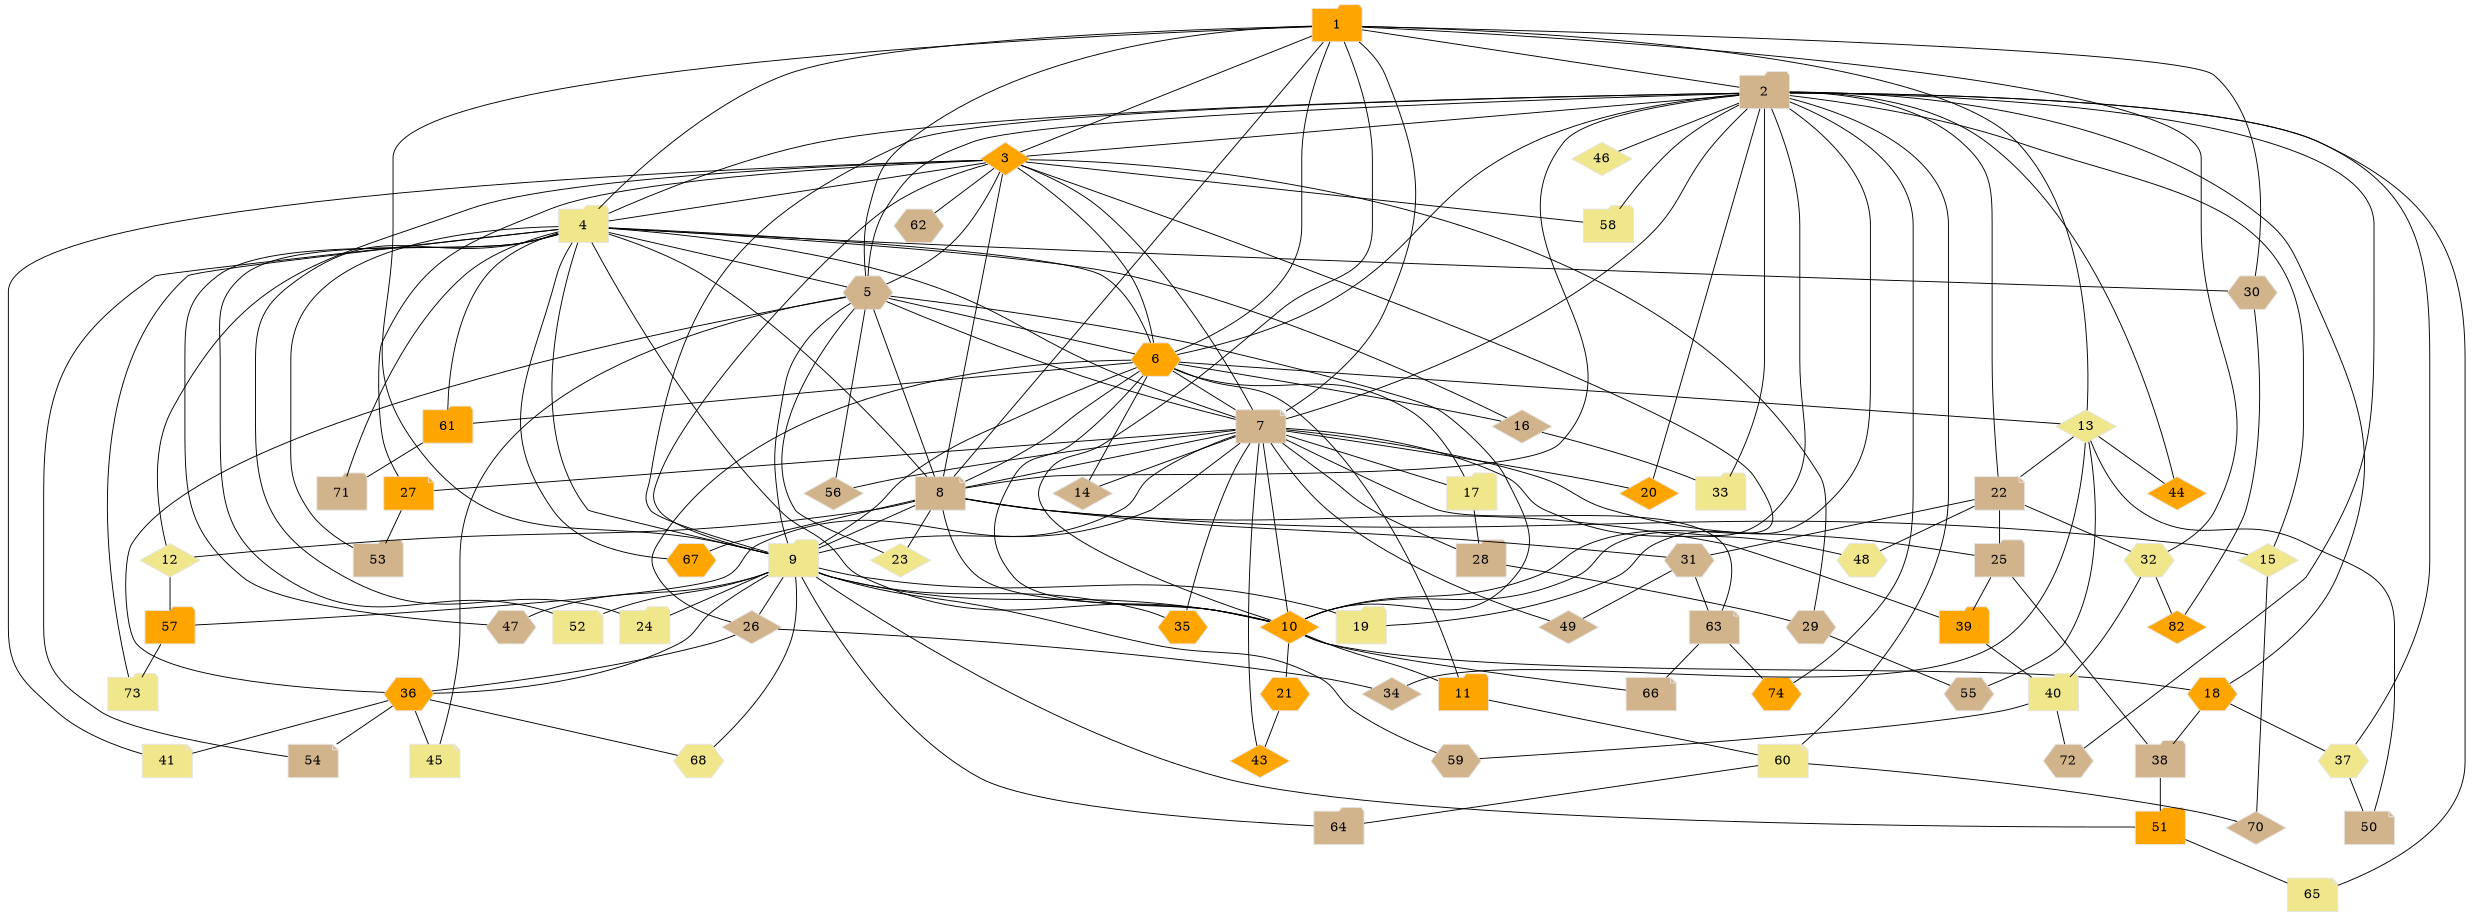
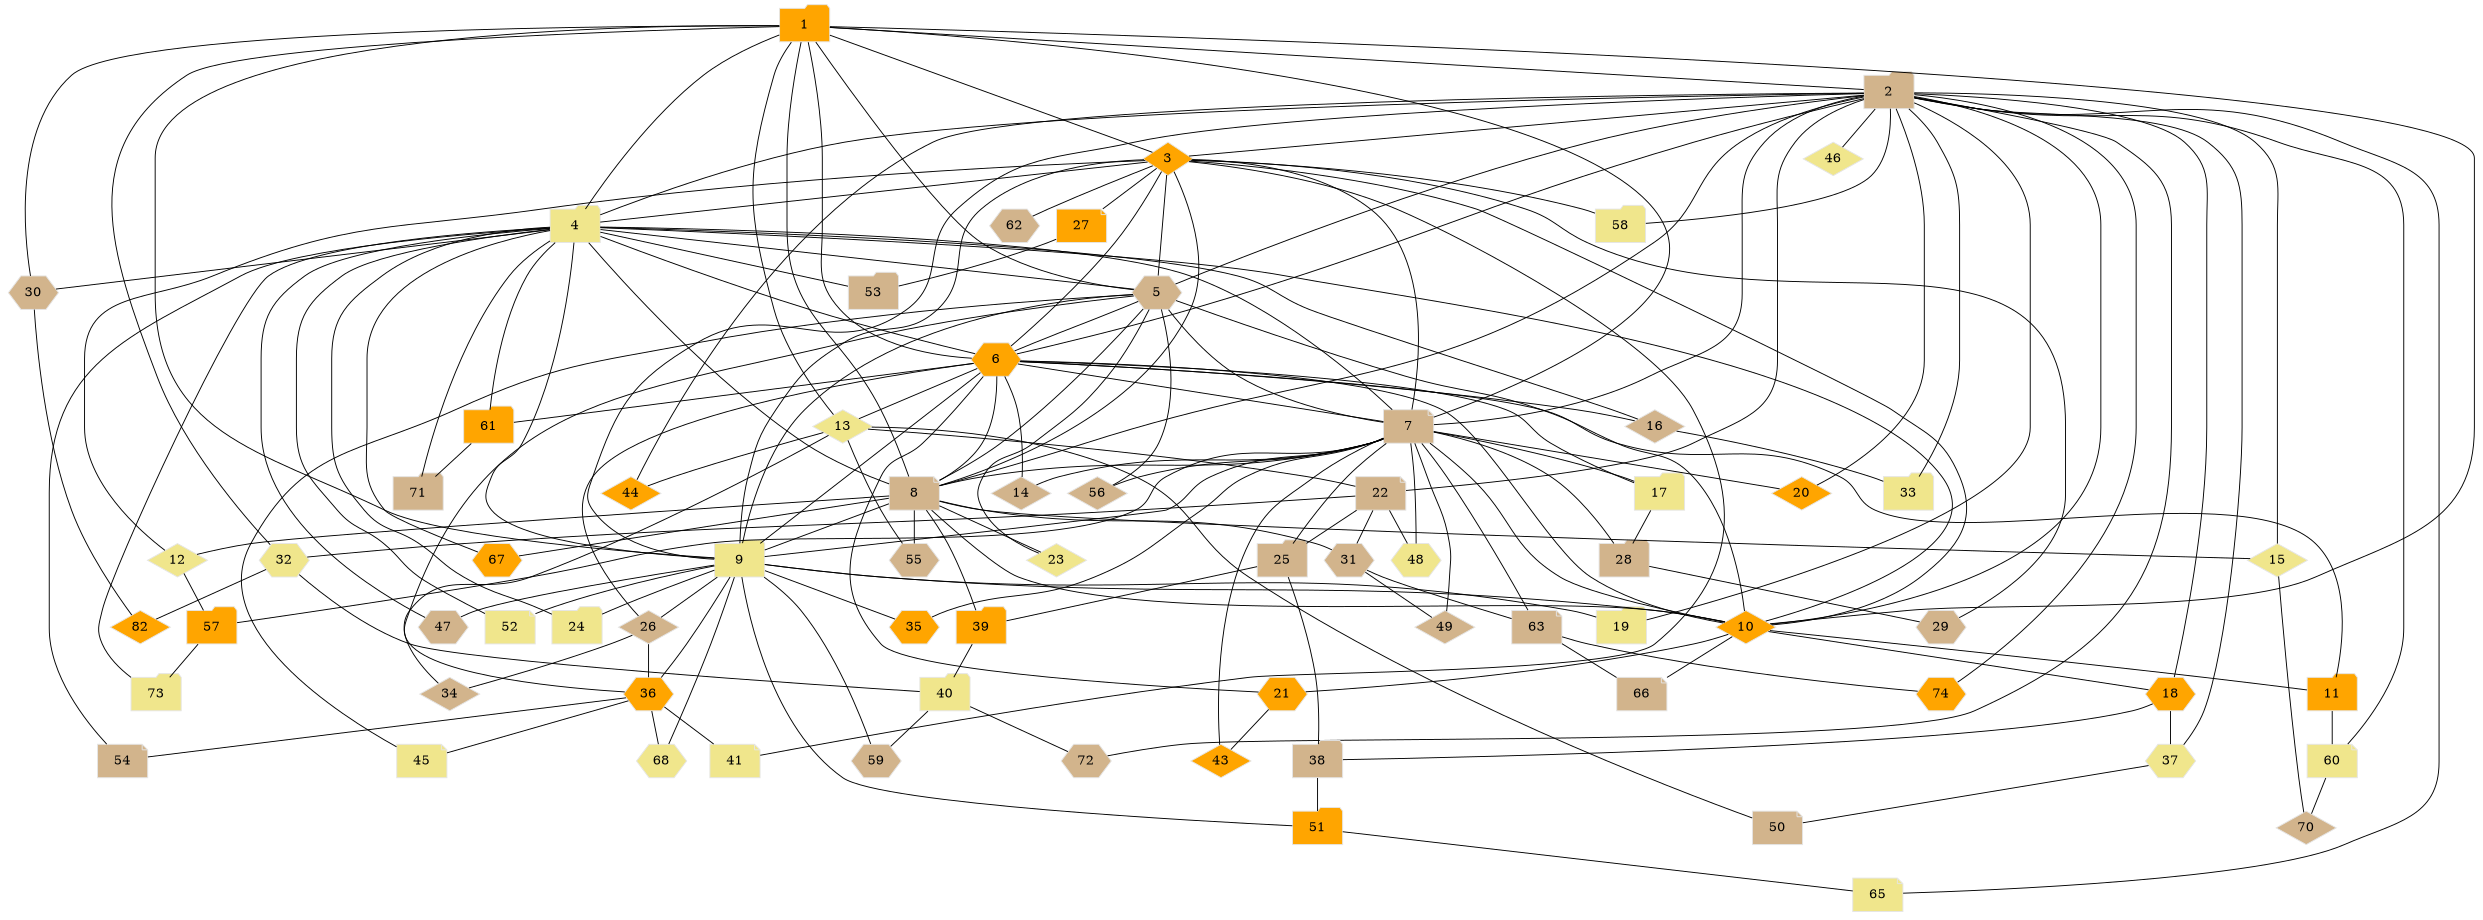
edge "7" -- "27": removed
edge "6" -- "21": added
edge "29" -- "55": now "8" -- "55"
node "64": removed
